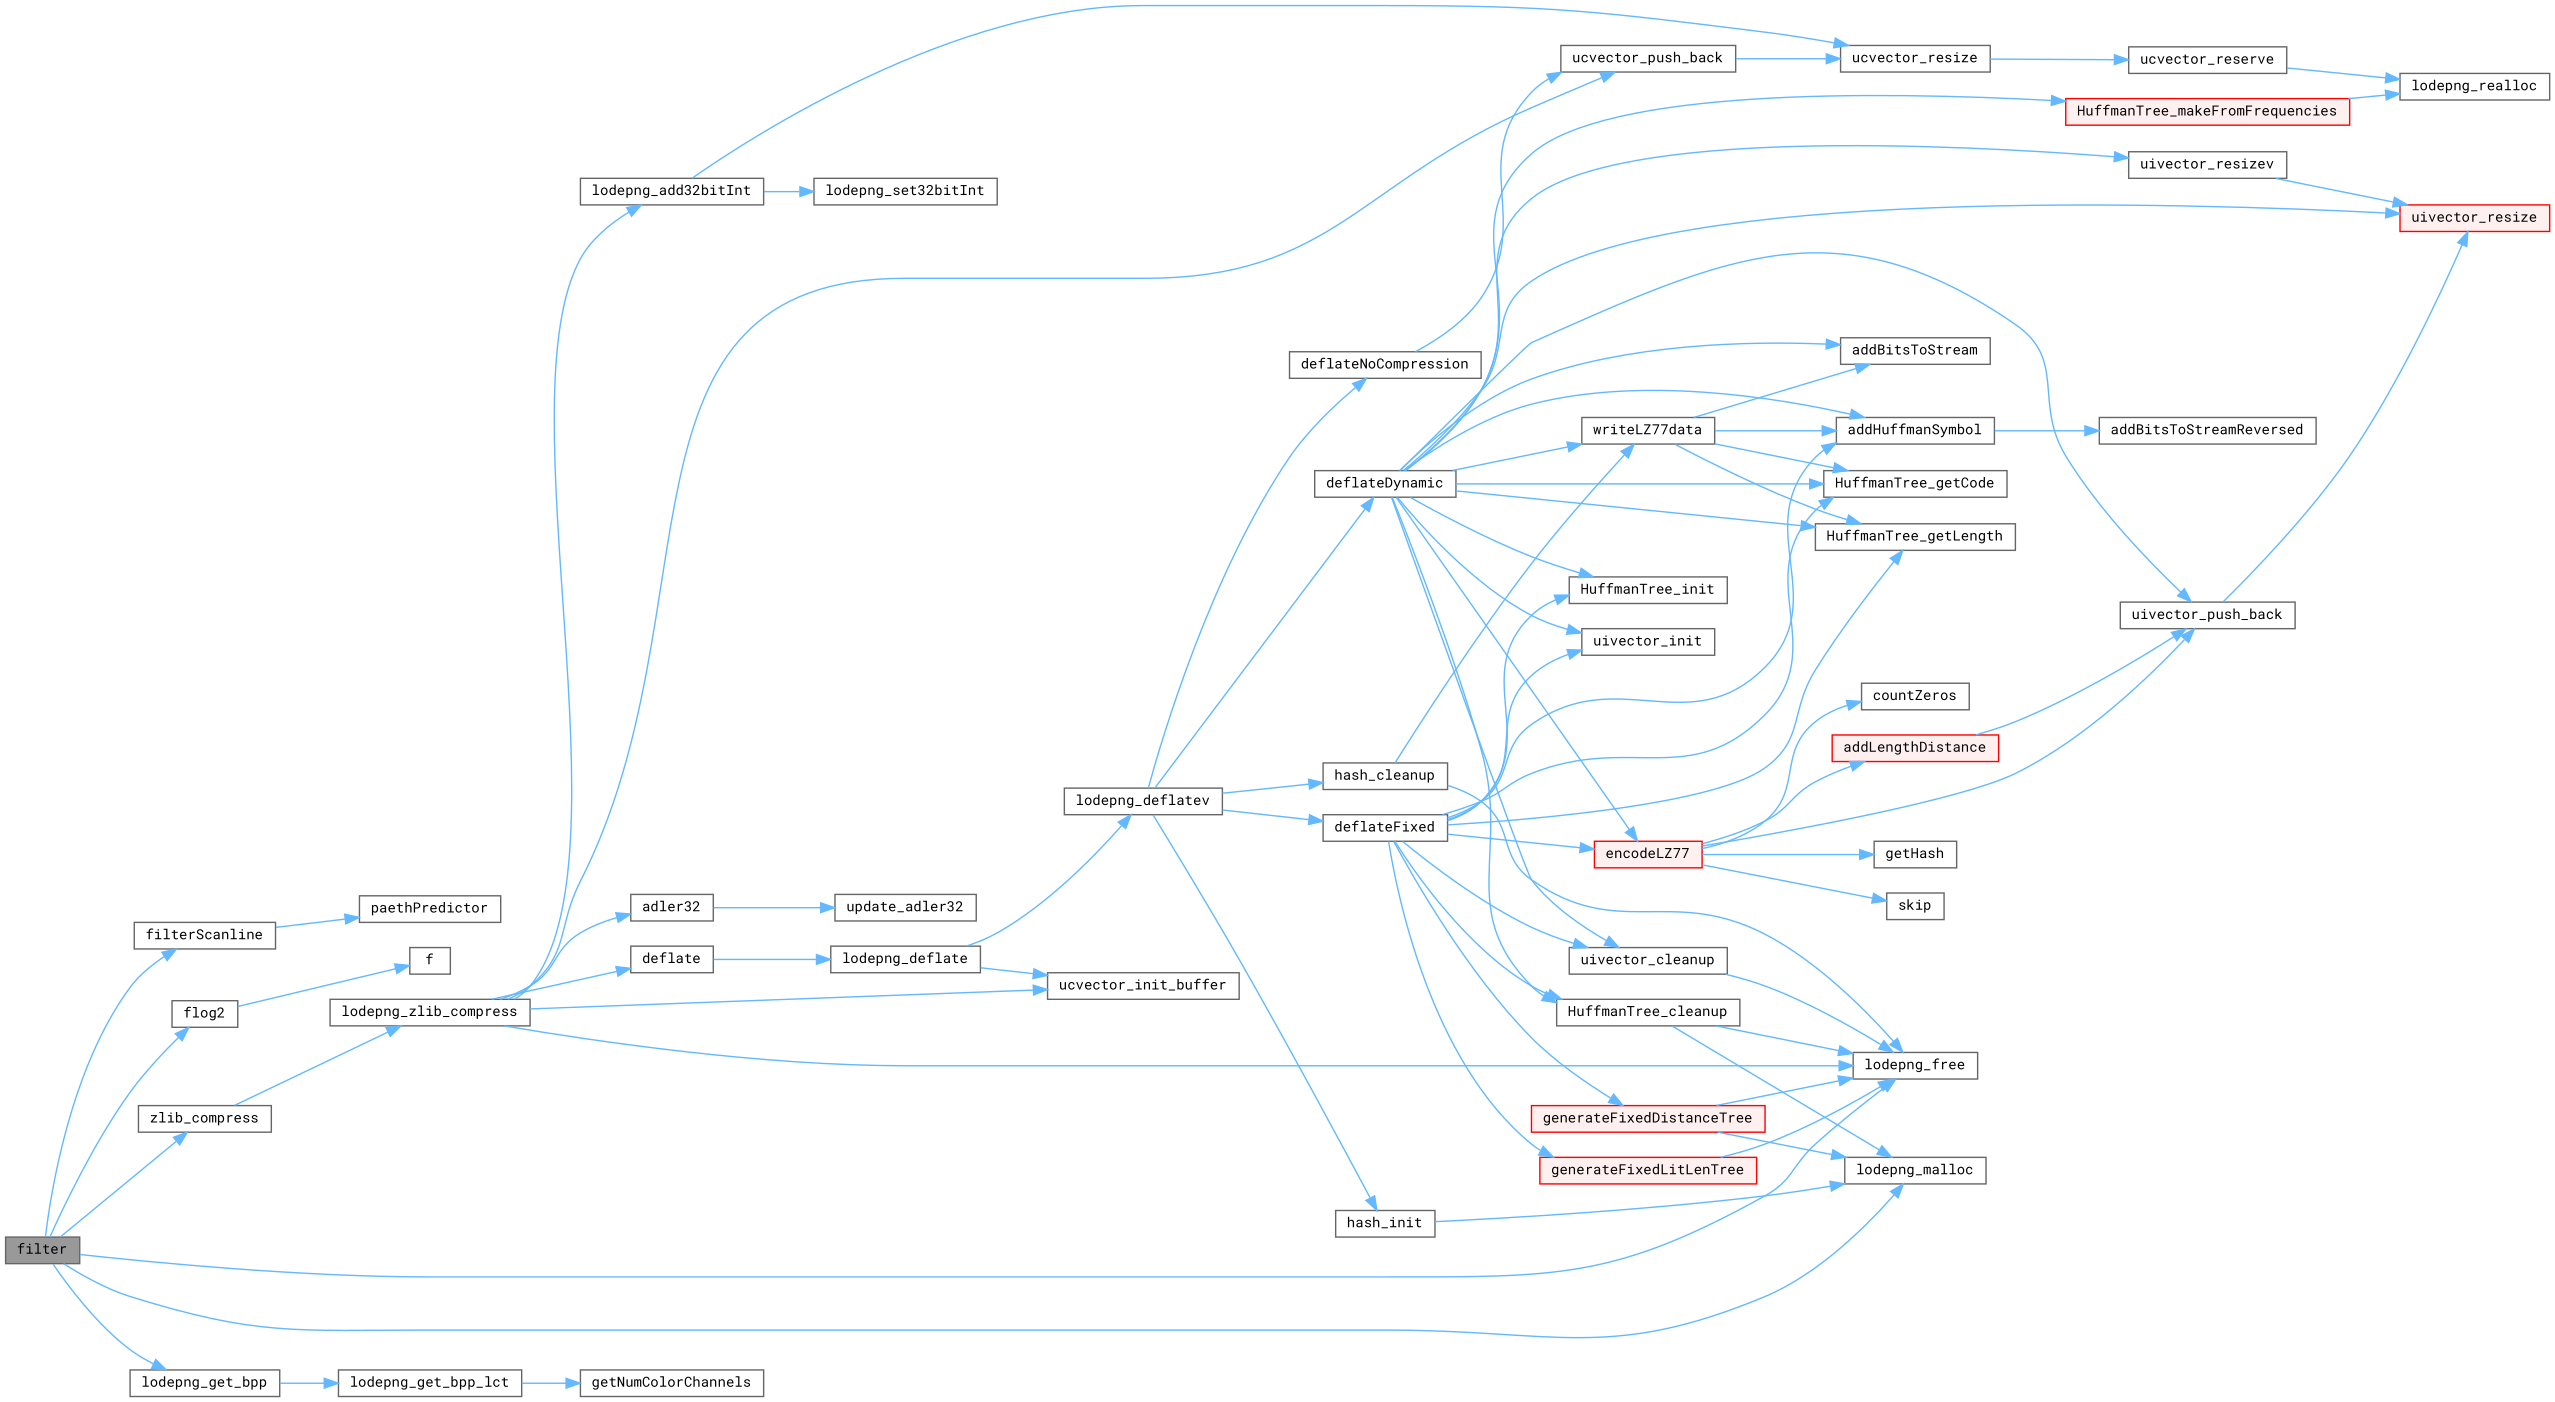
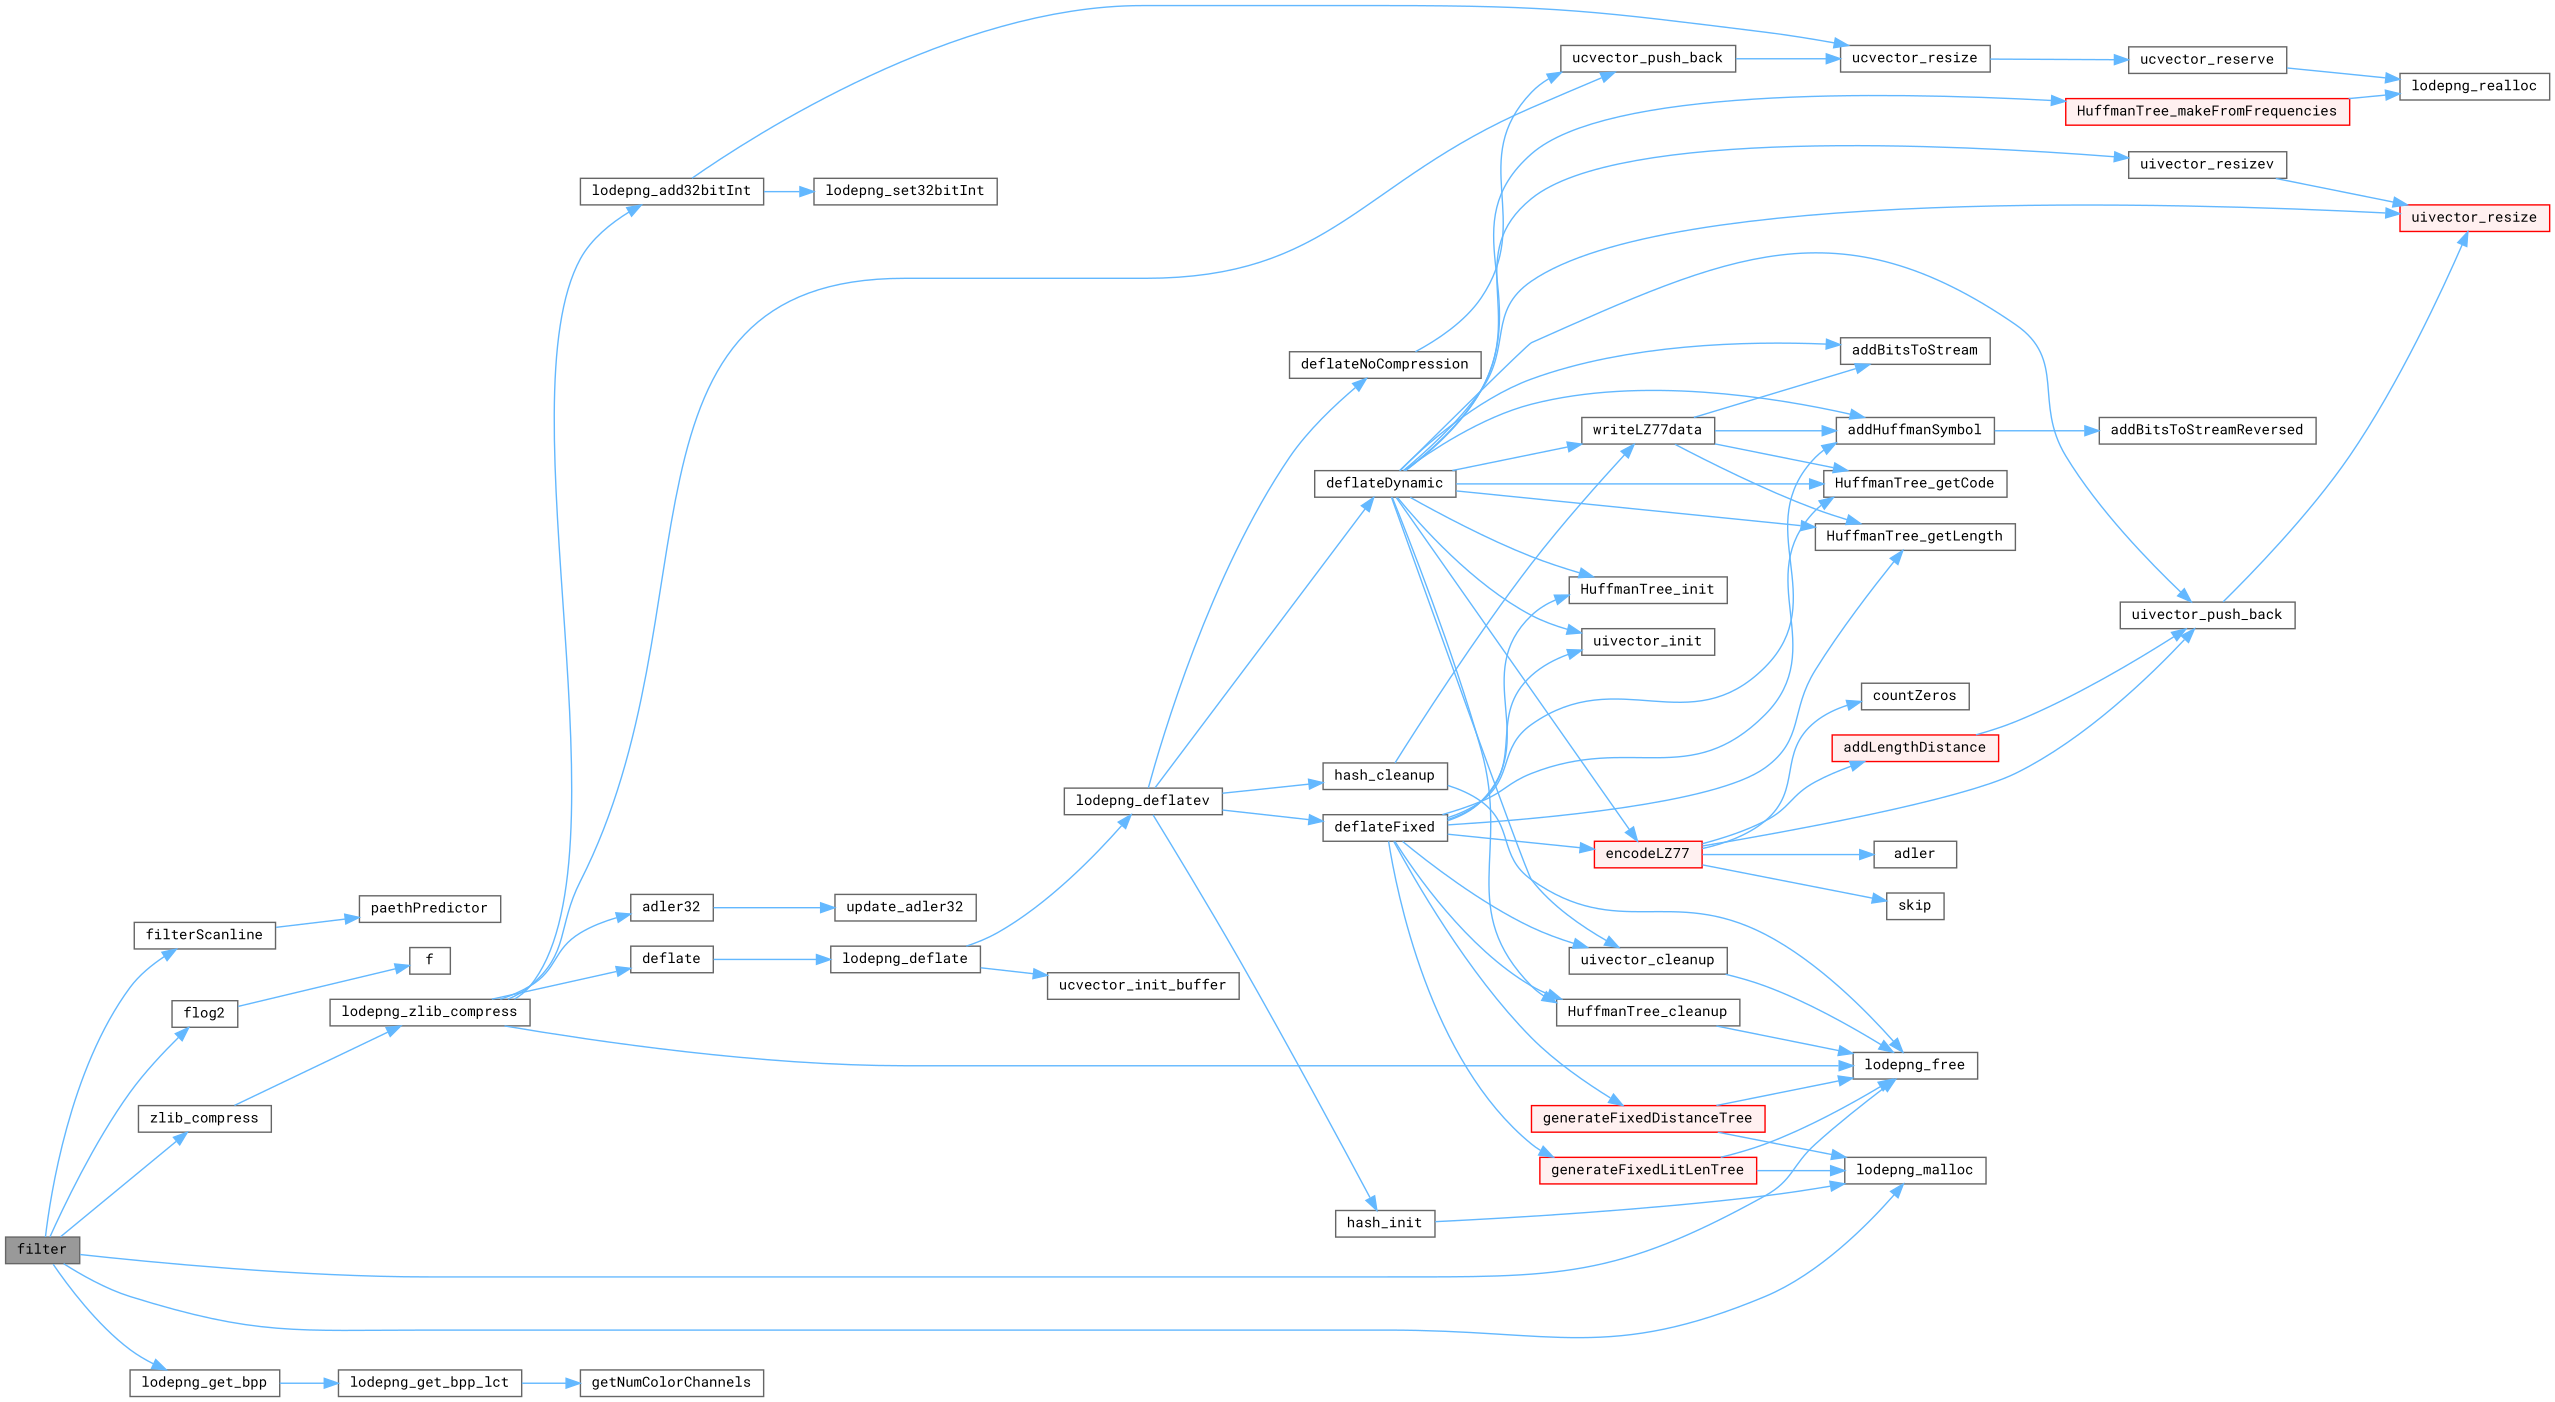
node "getHash": label "getHash" -> "adler"
edge "lodepng_zlib_compress" -> "ucvector_init_buffer": removed
edge "HuffmanTree_cleanup" -> "lodepng_malloc": now "generateFixedLitLenTree" -> "lodepng_malloc"
